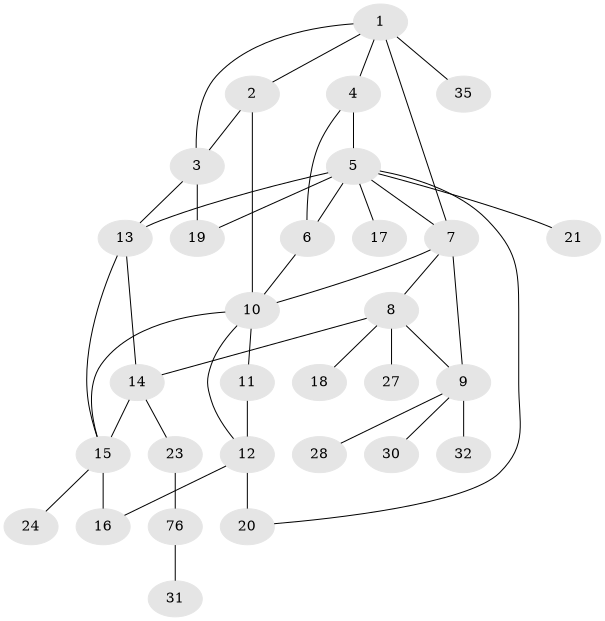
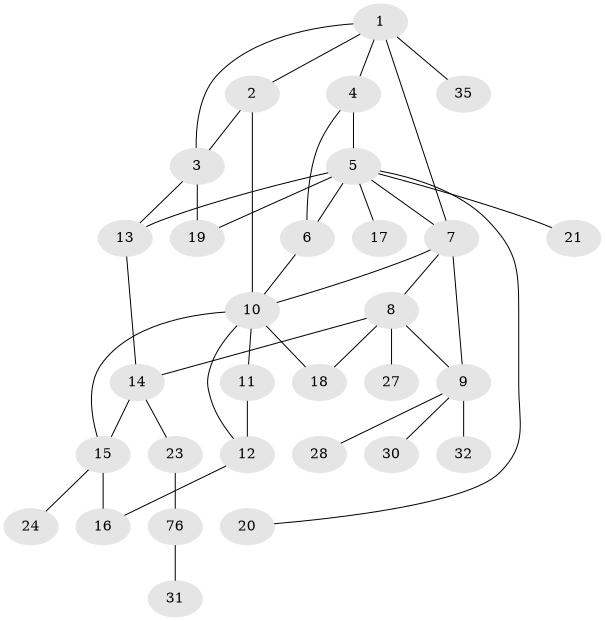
edge "13" -- "15": removed
edge "10" -- "18": added
edge "12" -- "20": removed
